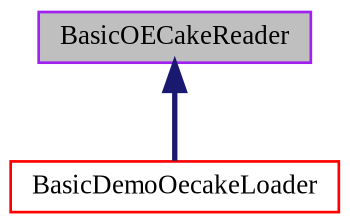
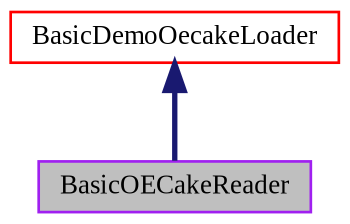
edge "BasicDemoOecakeLoader" -> "BasicOECakeReader": reversed
